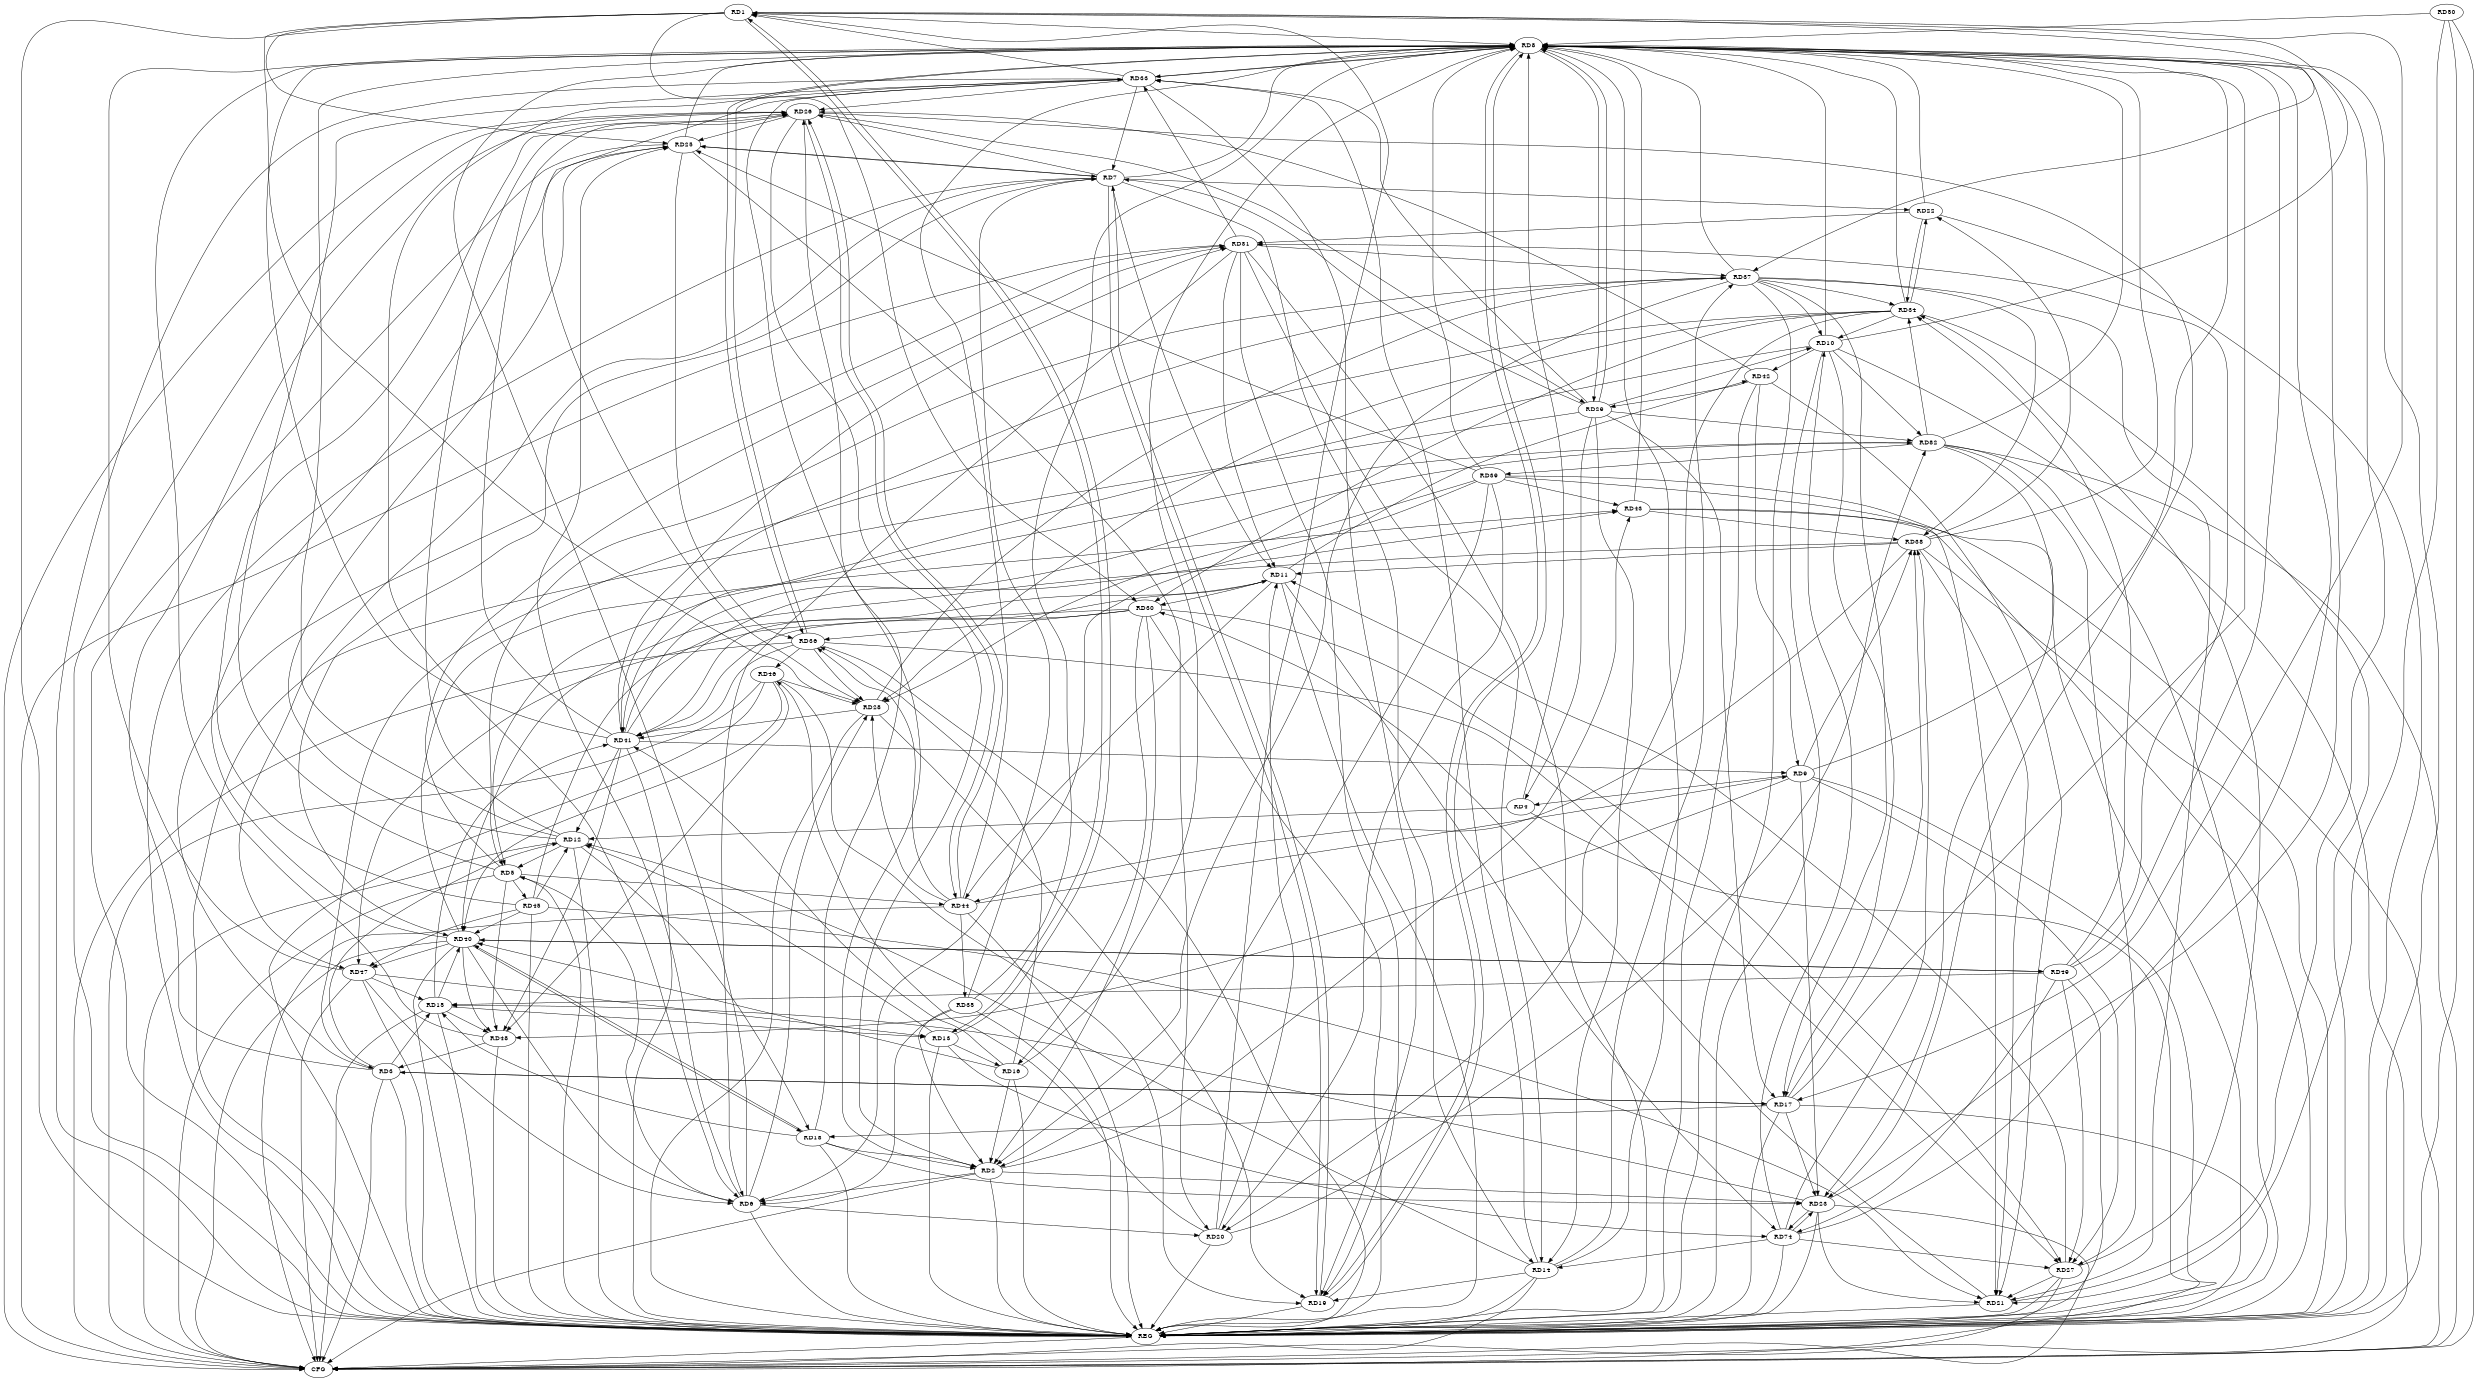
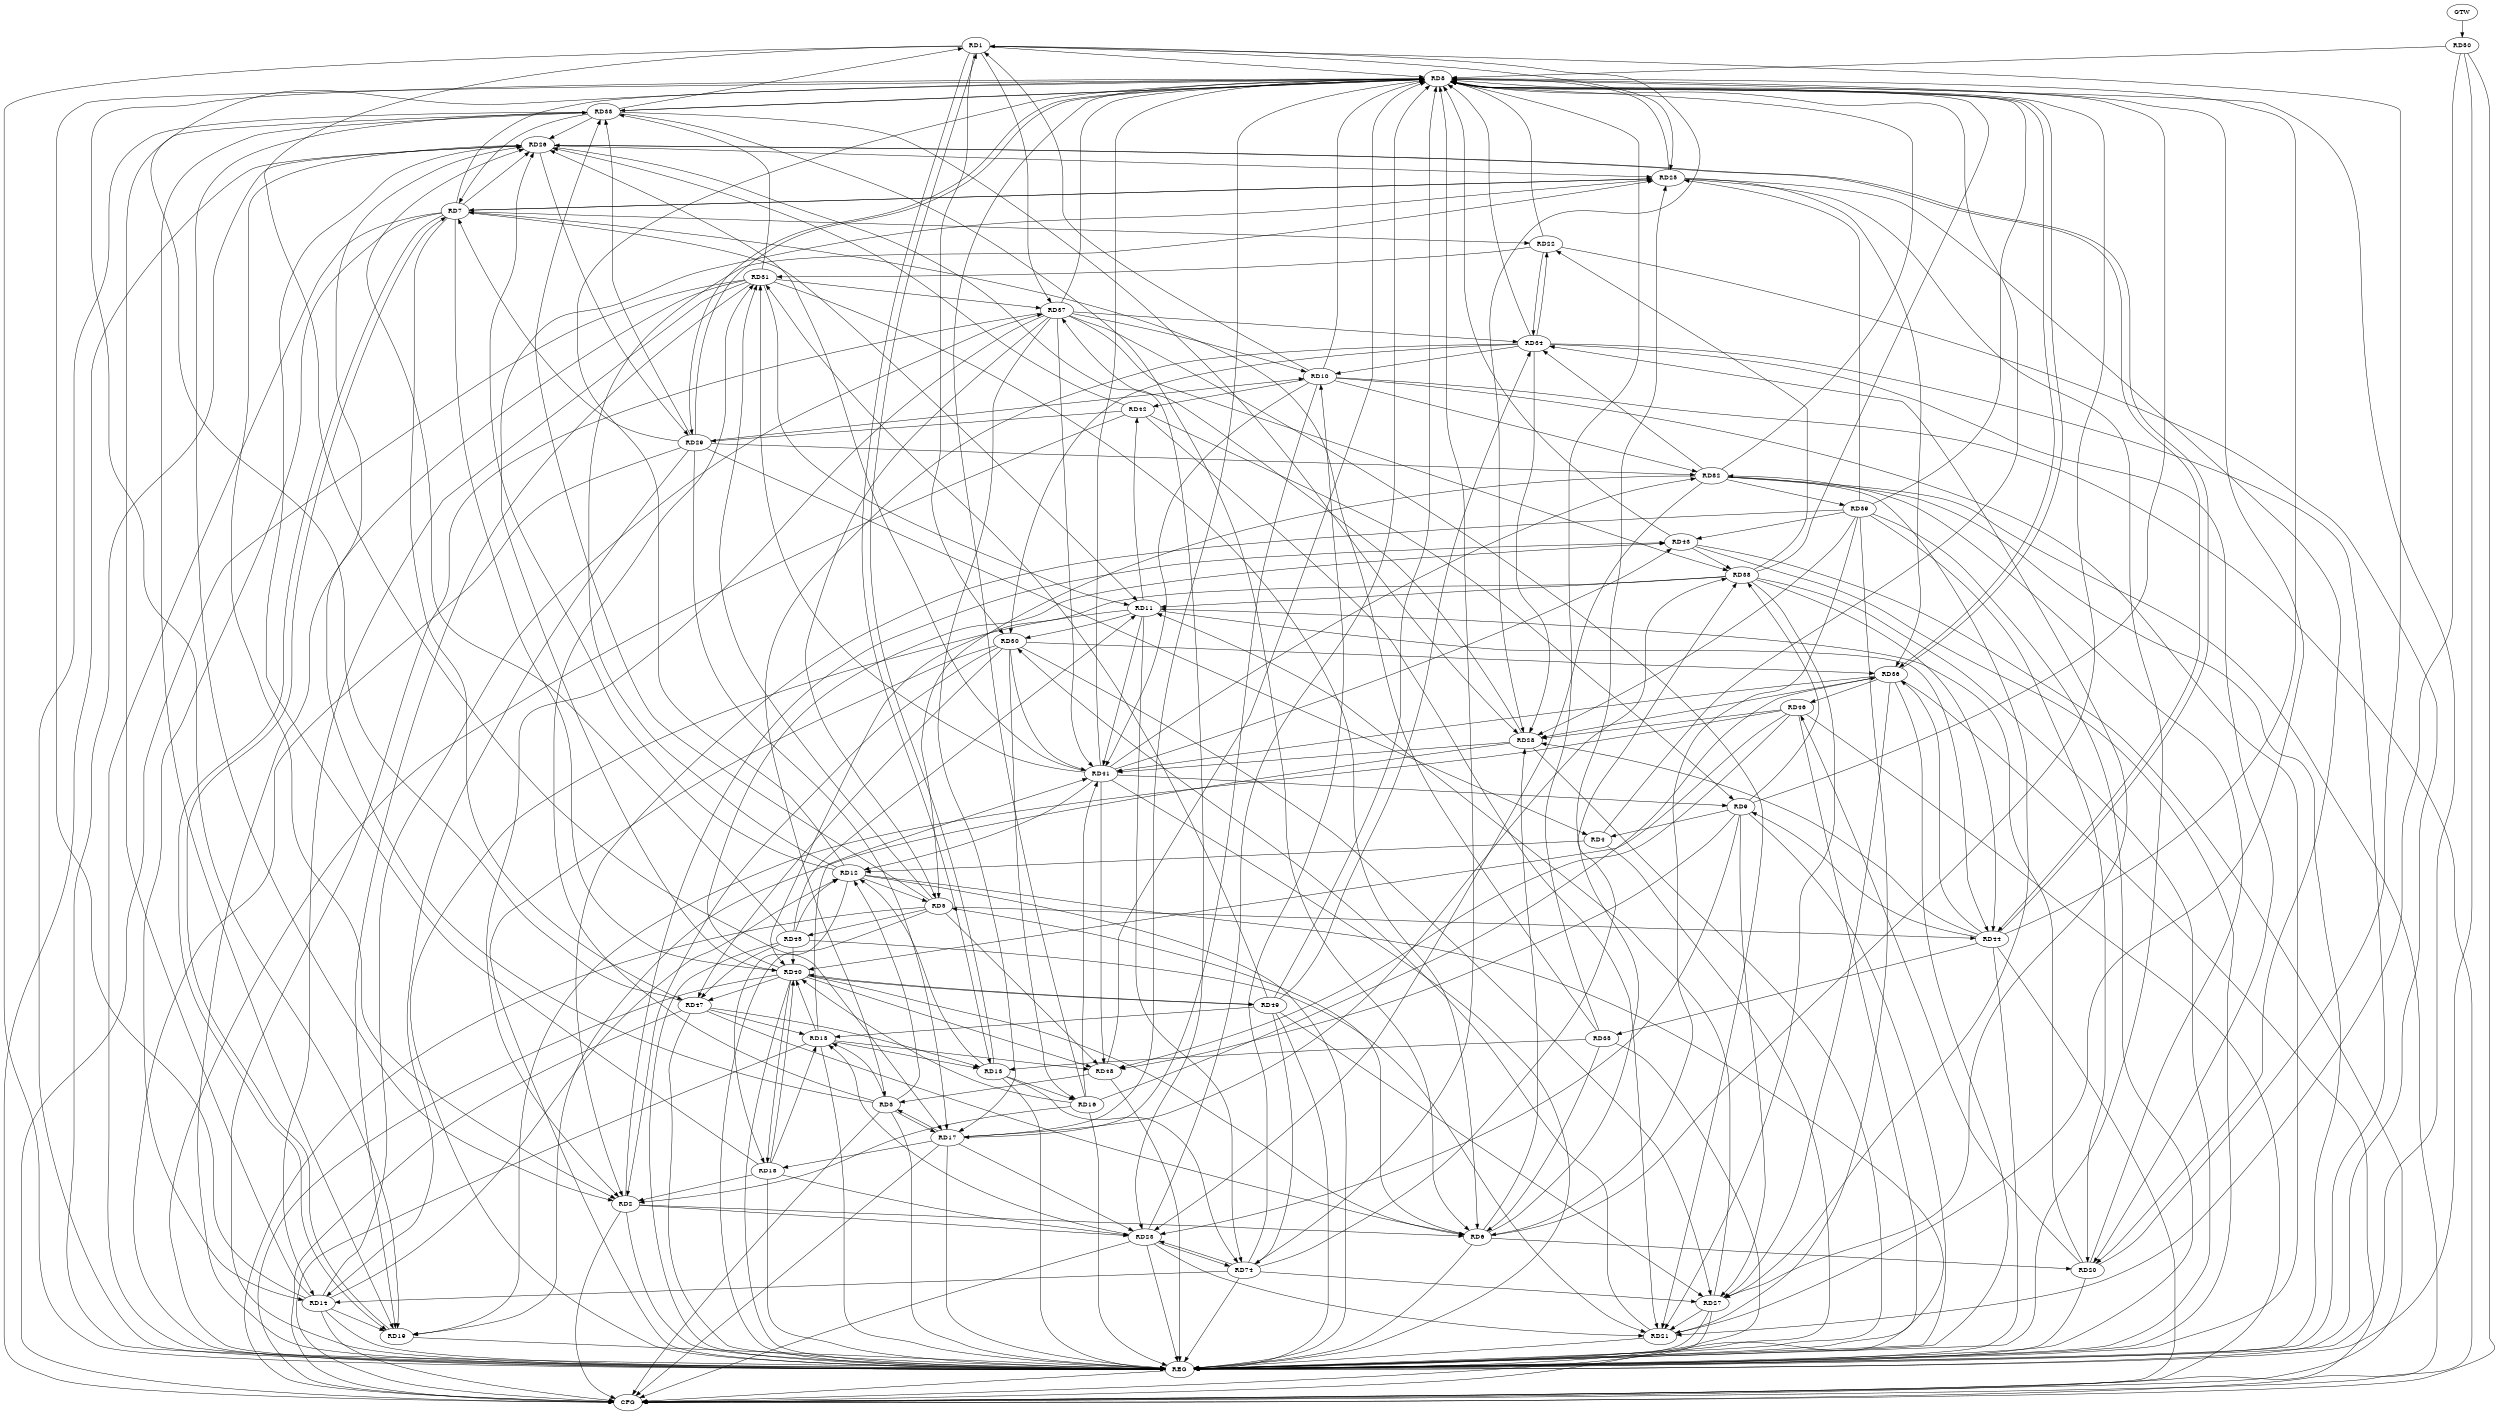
node "GTW": added
edge "RD19" -> "RD8": removed
edge "RD35" -> "RD2": now "RD35" -> "RD13"
